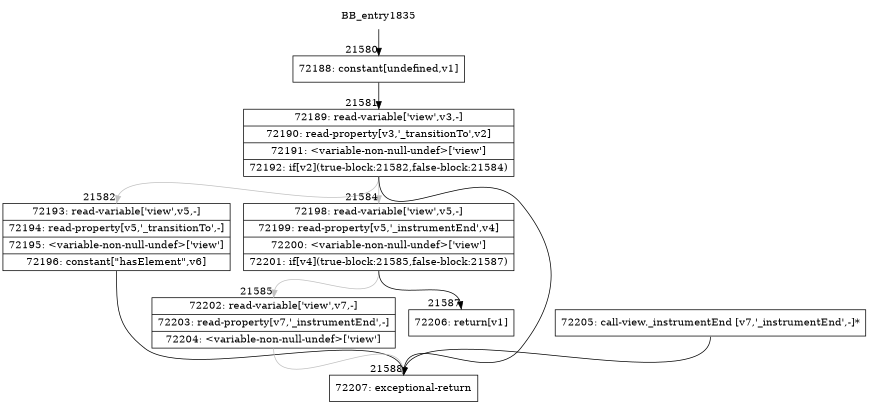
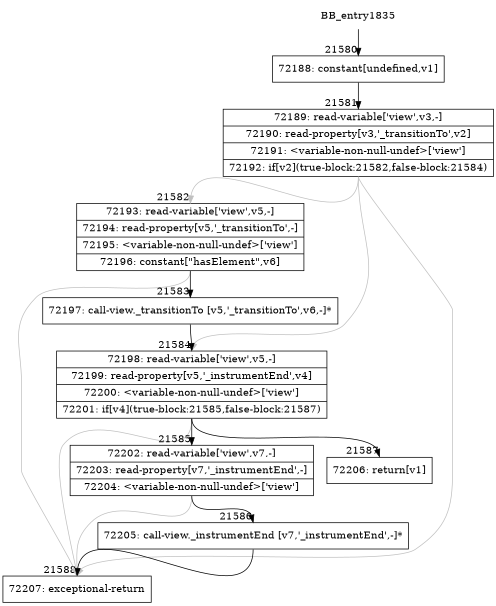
edge "72189: read-variable['view',v3,-]" -> "72207: exceptional-return": color black -> gray
edge "72198: read-variable['view',v5,-]" -> "72202: read-variable['view',v7,-]": color gray -> black
node "72197: call-view._transitionTo [v5,'_transitionTo',v6,-]*": added
edge "72193: read-variable['view',v5,-]" -> "72207: exceptional-return": color black -> gray
edge "72198: read-variable['view',v5,-]" -> "72207: exceptional-return": added
edge "72202: read-variable['view',v7,-]" -> "72205: call-view._instrumentEnd [v7,'_instrumentEnd',-]*": added
